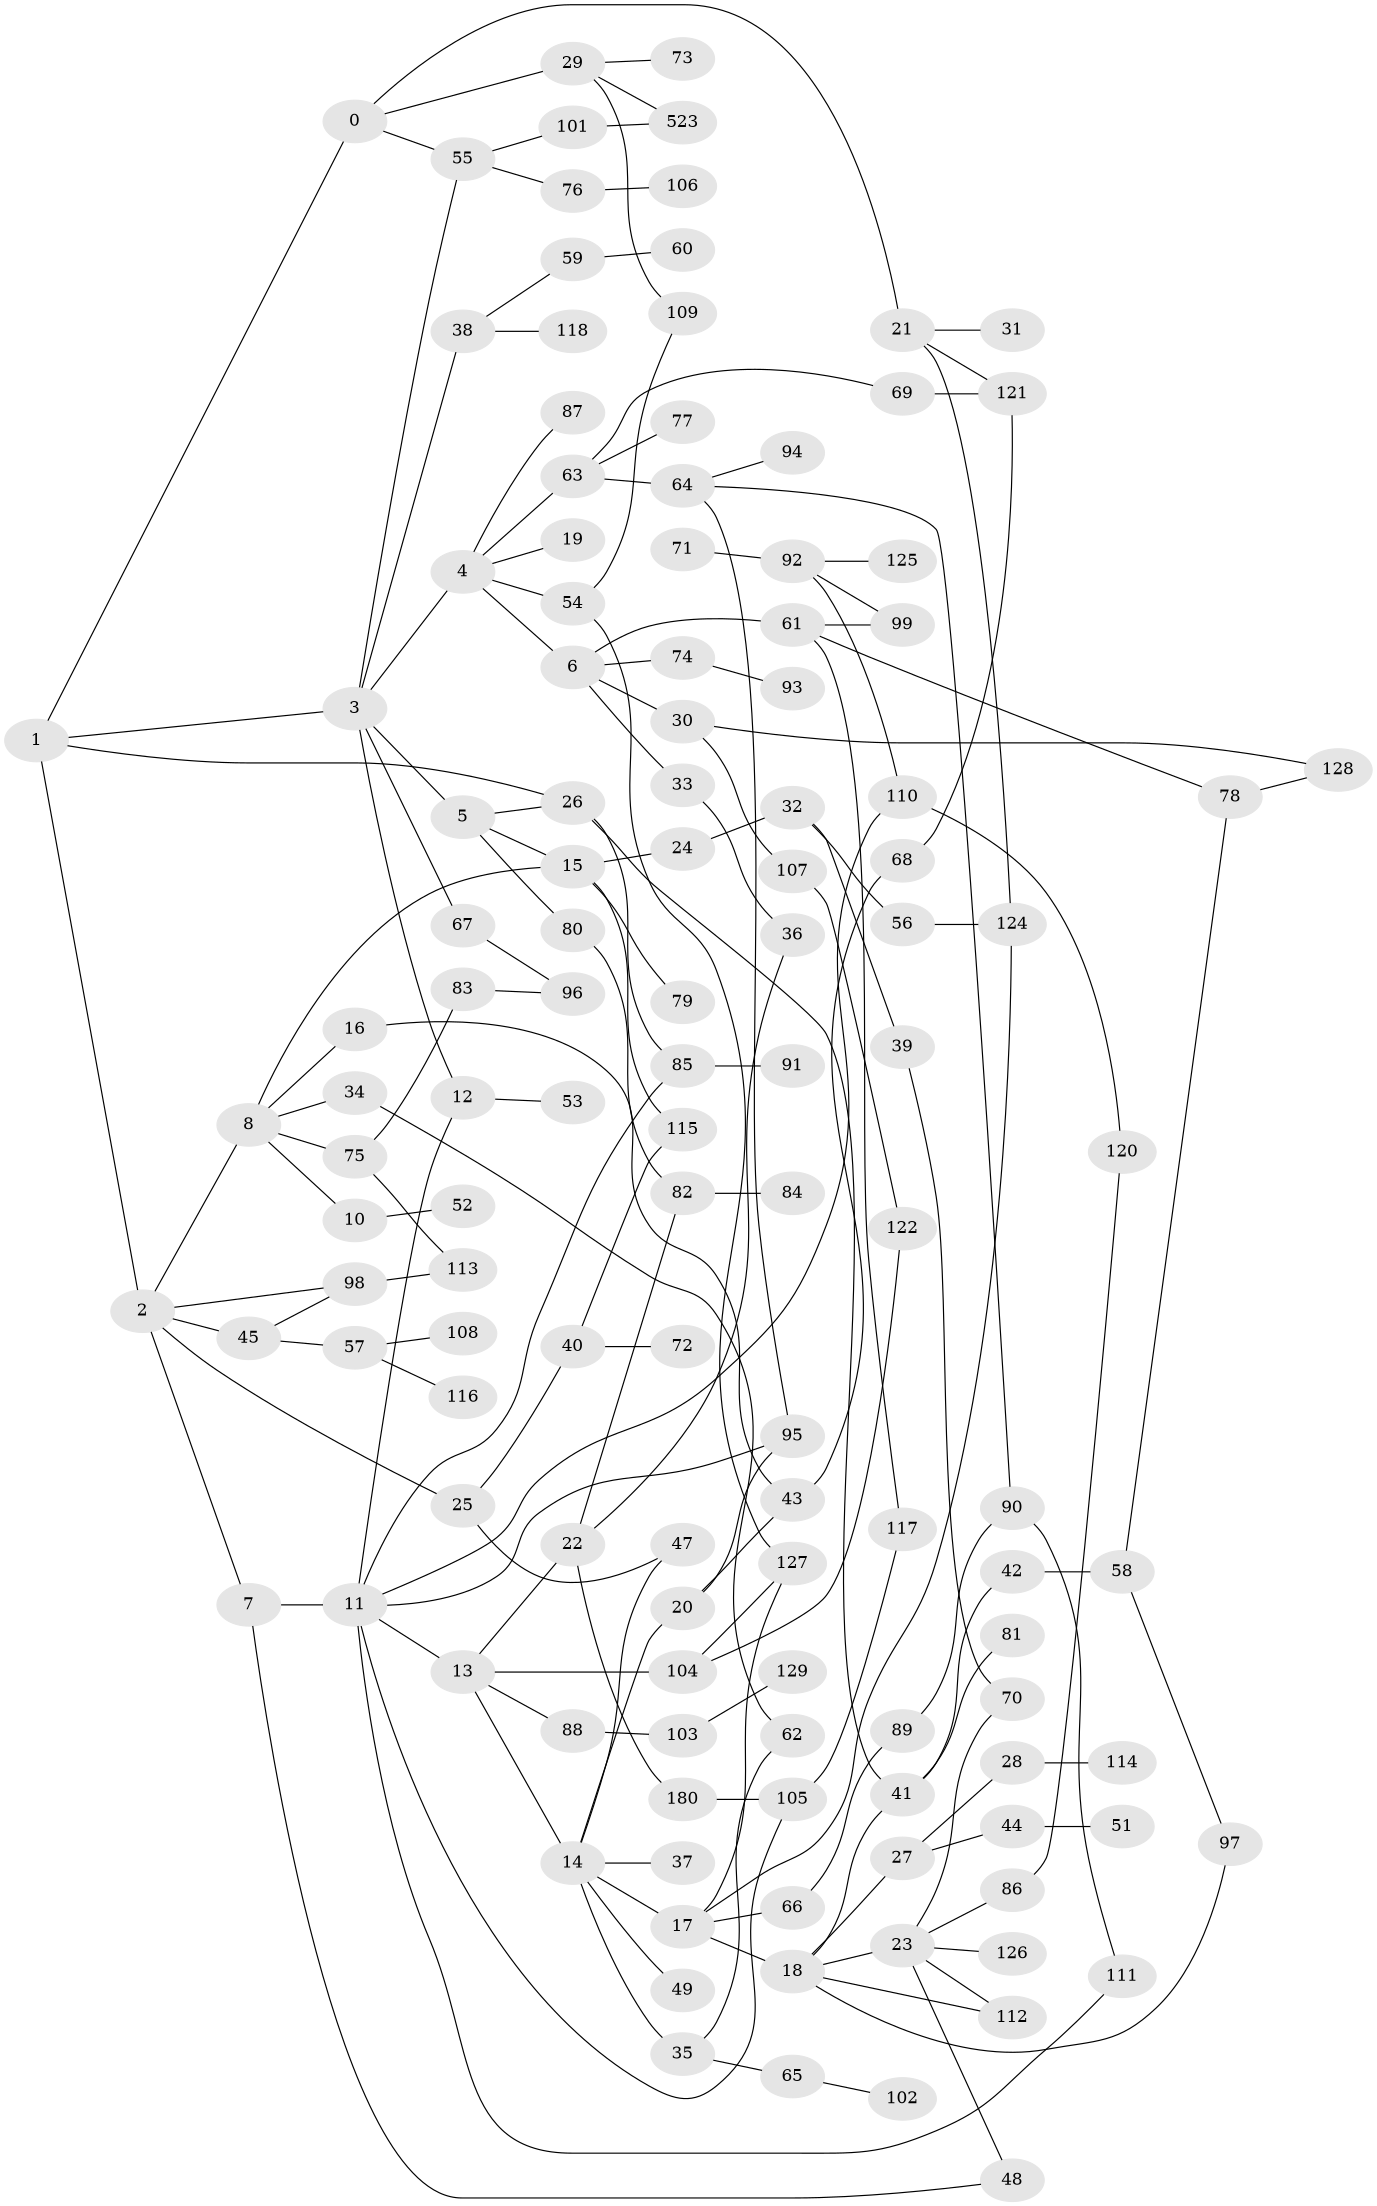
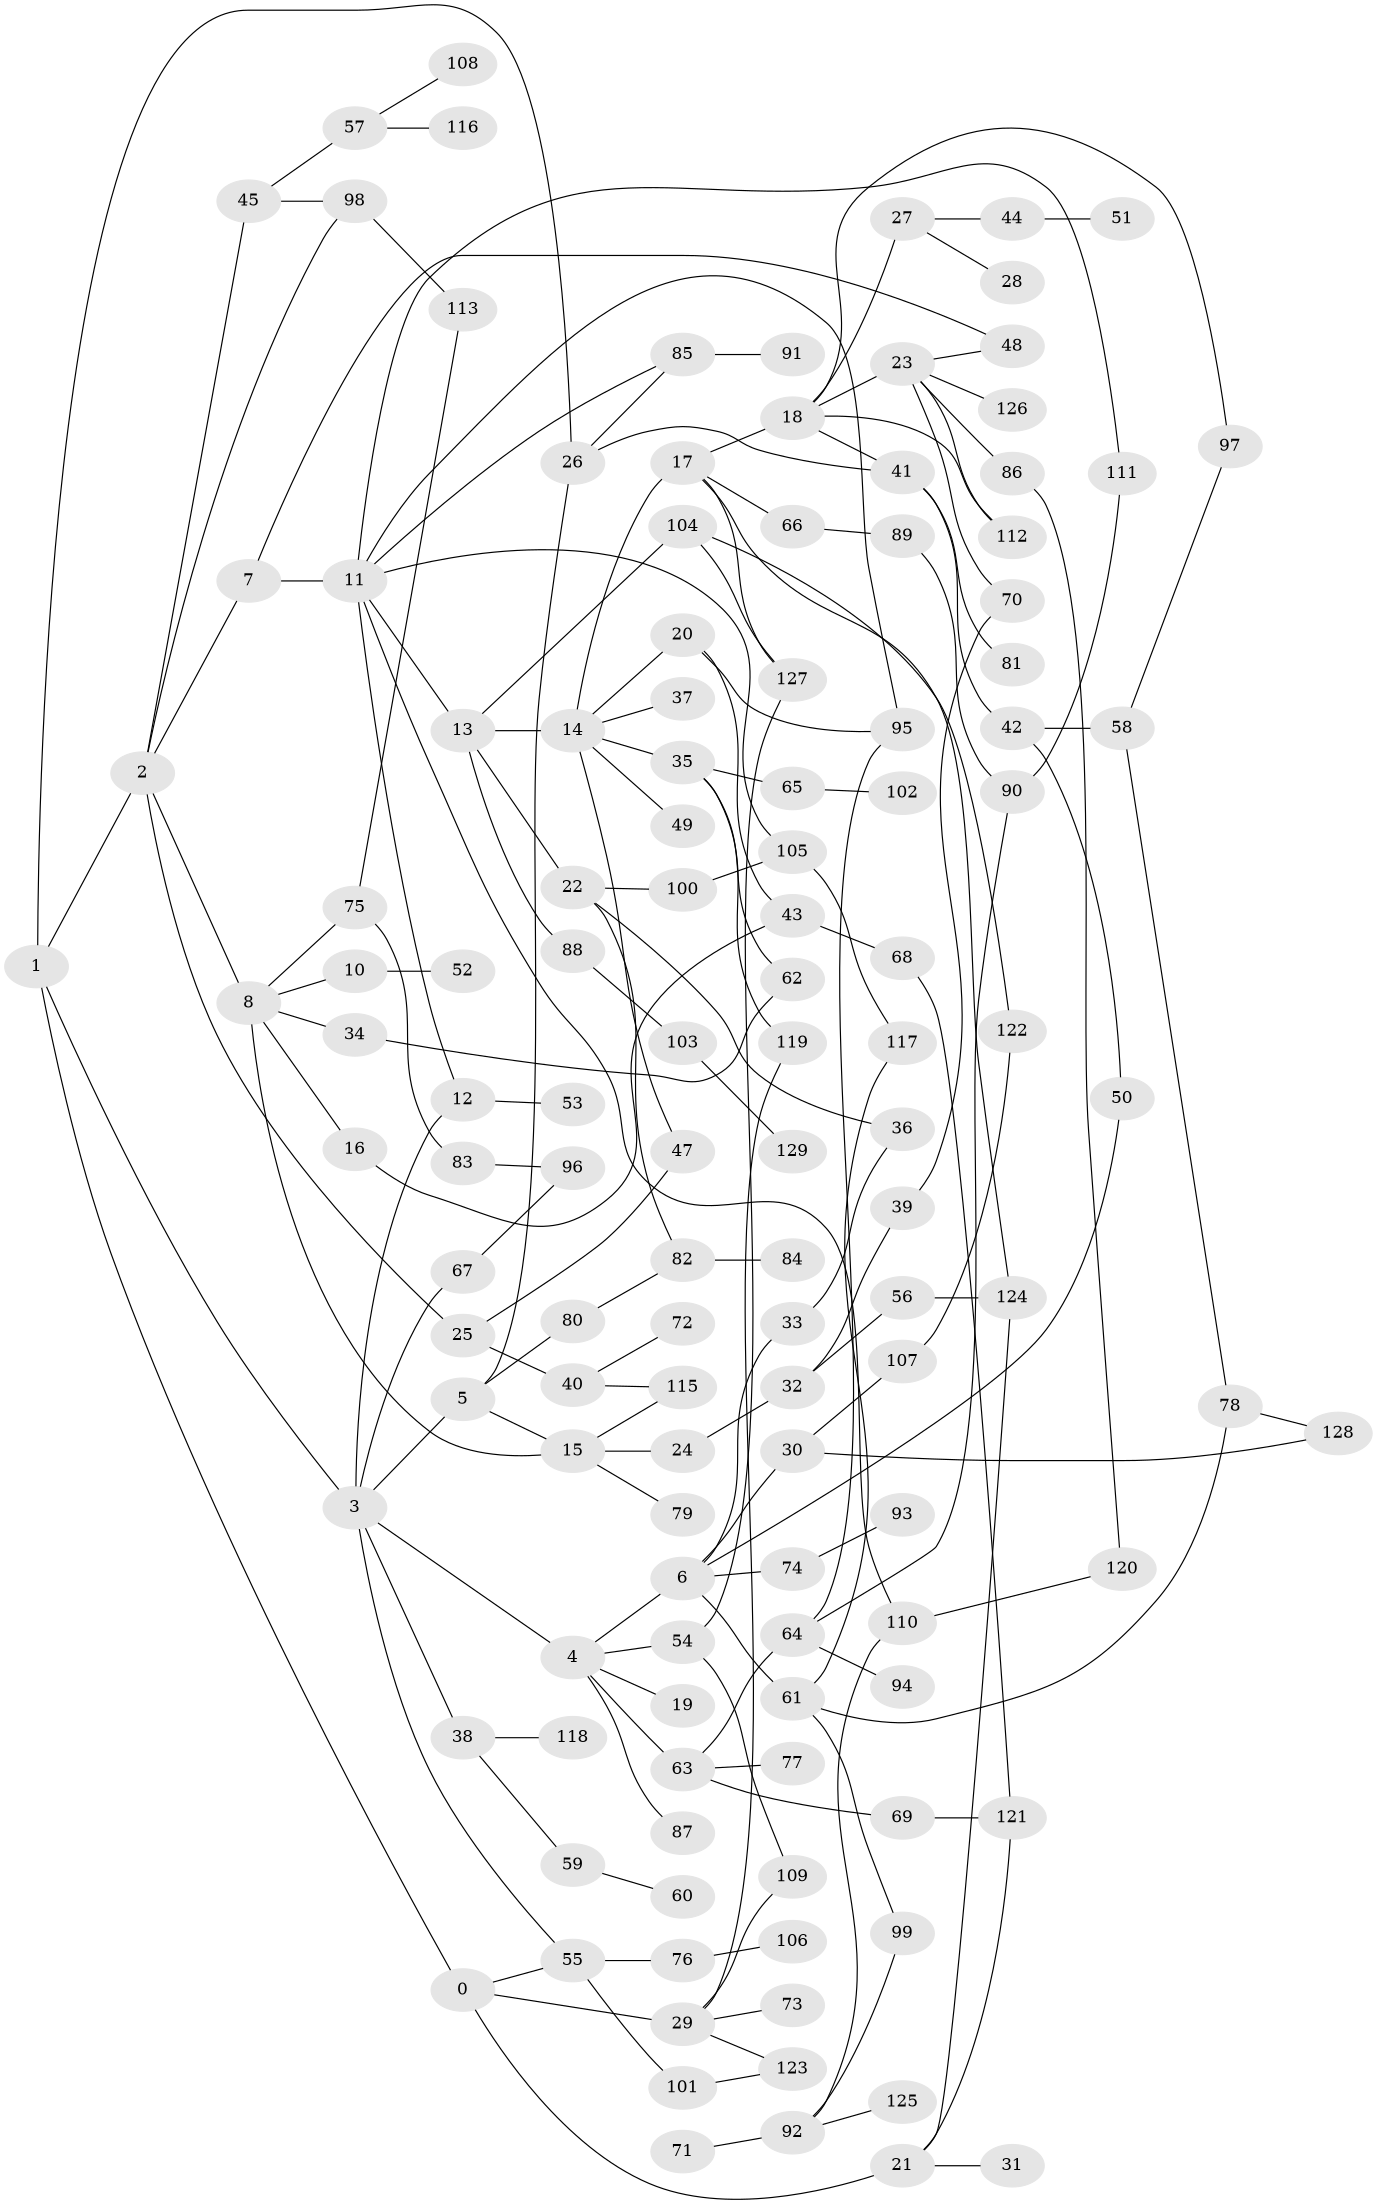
node "523": label "523" -> "123"
node "119": added
node "50": added
node "114": removed
node "180": label "180" -> "100"
